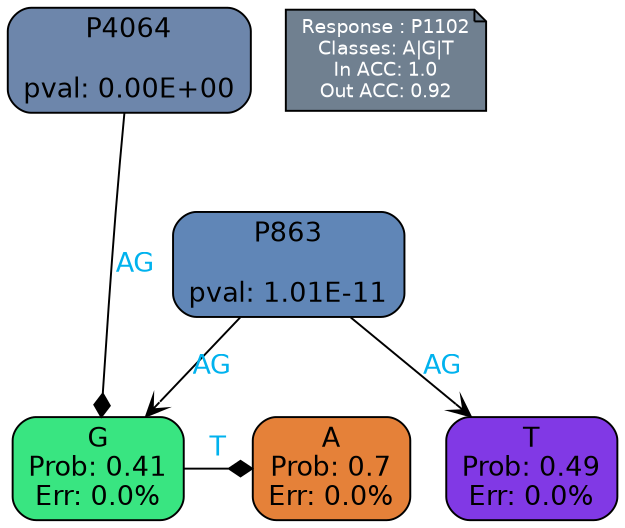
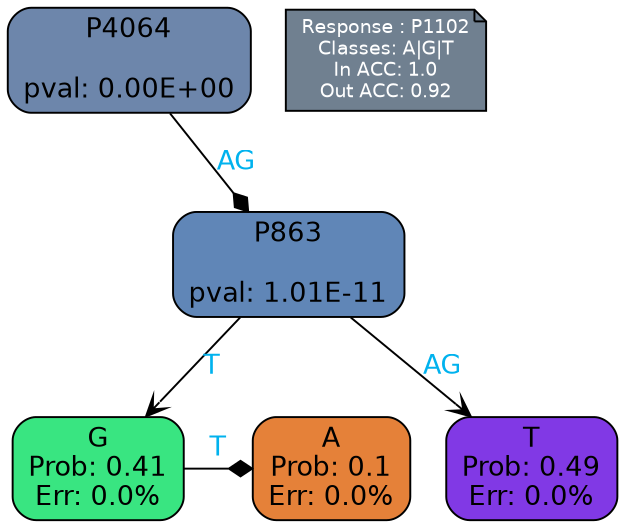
edge "P4064 pval: 0.00E+00" -> "G Prob: 0.41 Err: 0.0%": now "P4064 pval: 0.00E+00" -> "P863 pval: 1.01E-11"
edge "P863 pval: 1.01E-11" -> "G Prob: 0.41 Err: 0.0%": label "AG" -> "T"
node "A Prob: 0.7 Err: 0.0%": label "A Prob: 0.7 Err: 0.0%" -> "A Prob: 0.1 Err: 0.0%"
